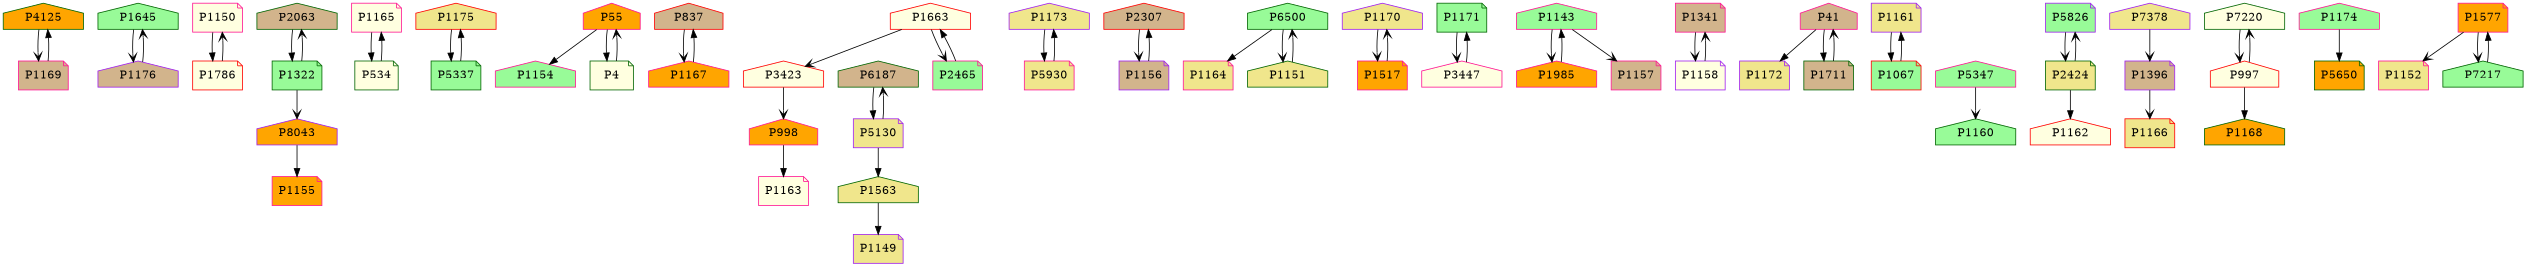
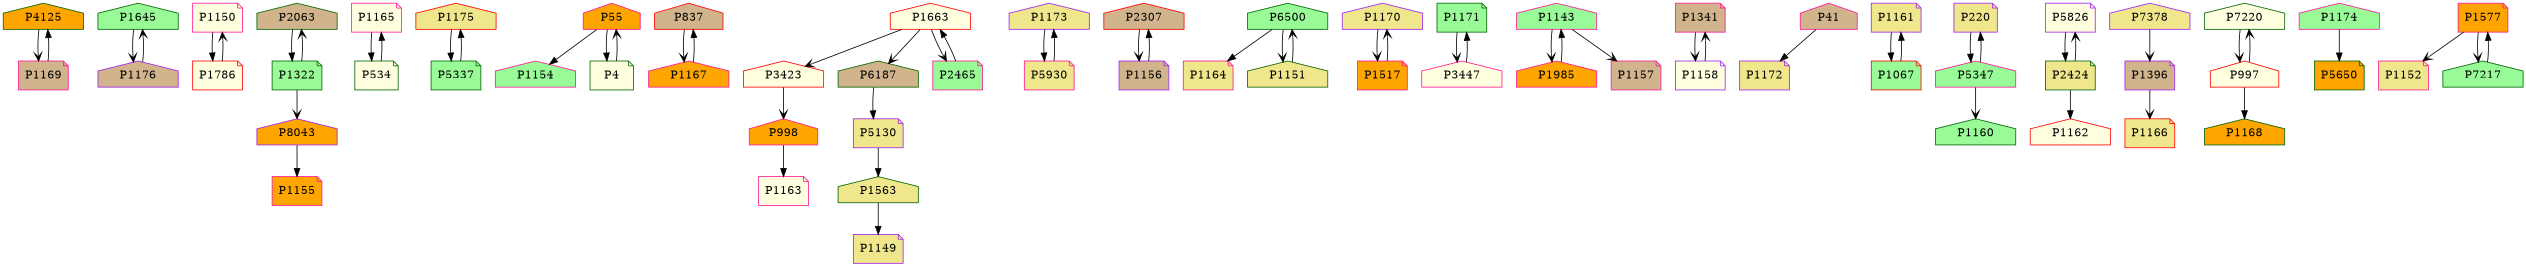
node "P220": added
node "P5826": fillcolor palegreen -> lightyellow
edge "P5826" -> "P2424": arrowhead vee -> normal
node "P1711": removed
edge "P5130" -> "P6187": now "P1663" -> "P6187"
